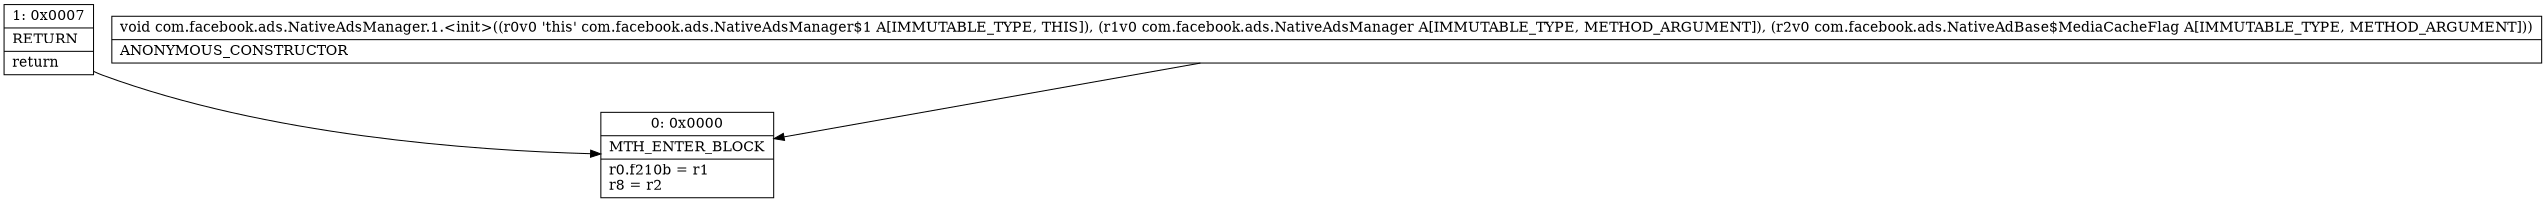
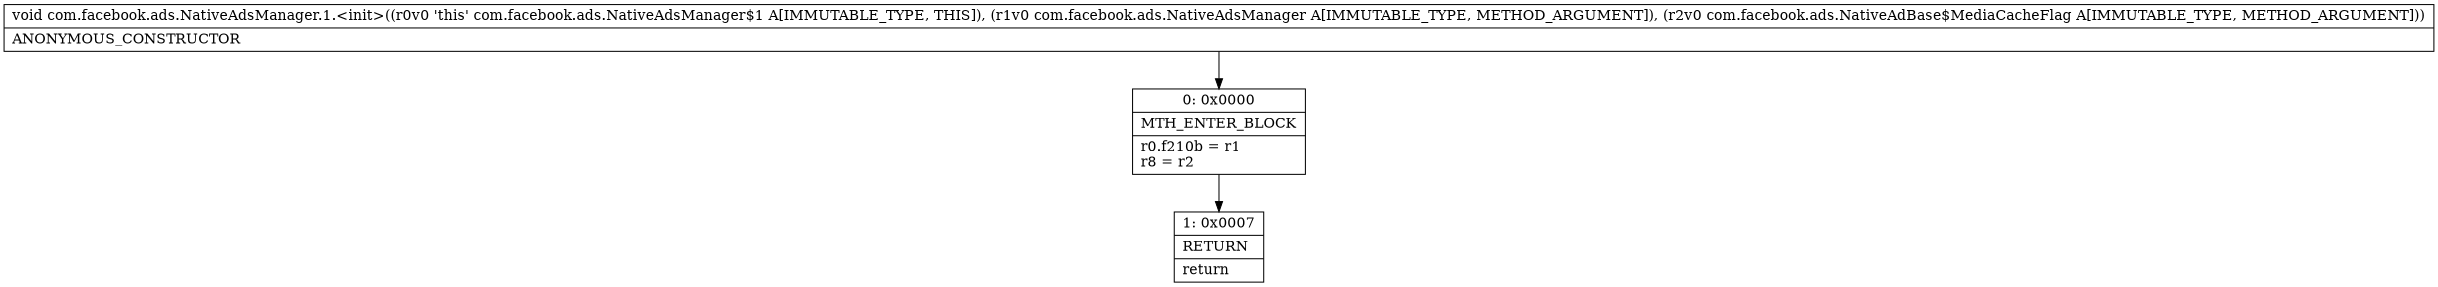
edge "1: 0x0007" -> "0: 0x0000": reversed
